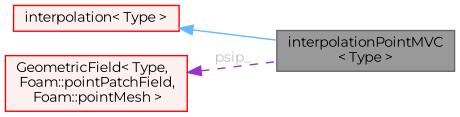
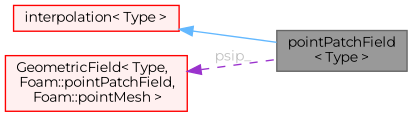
node "interpolationPointMVC < Type >": label "interpolationPointMVC < Type >" -> "pointPatchField < Type >"
